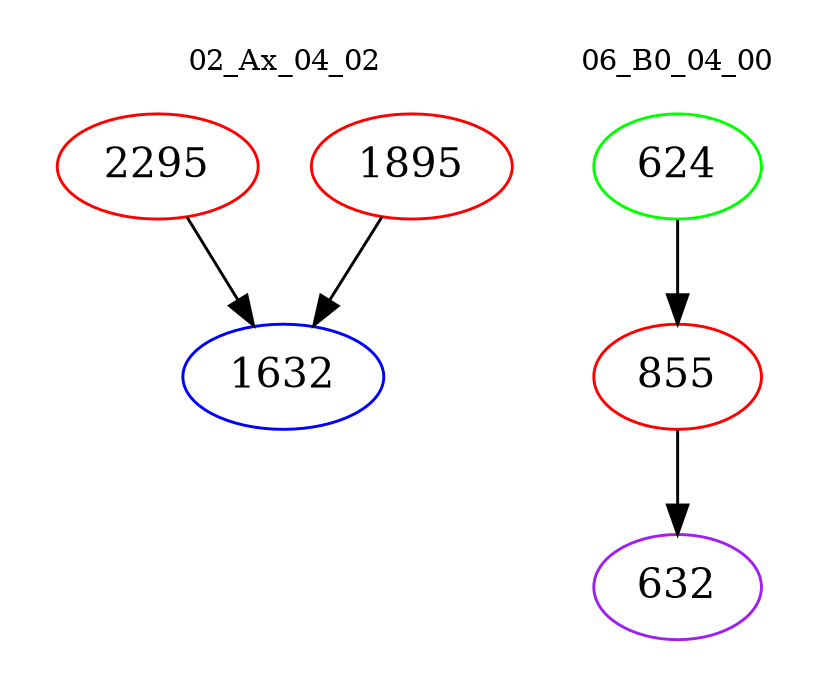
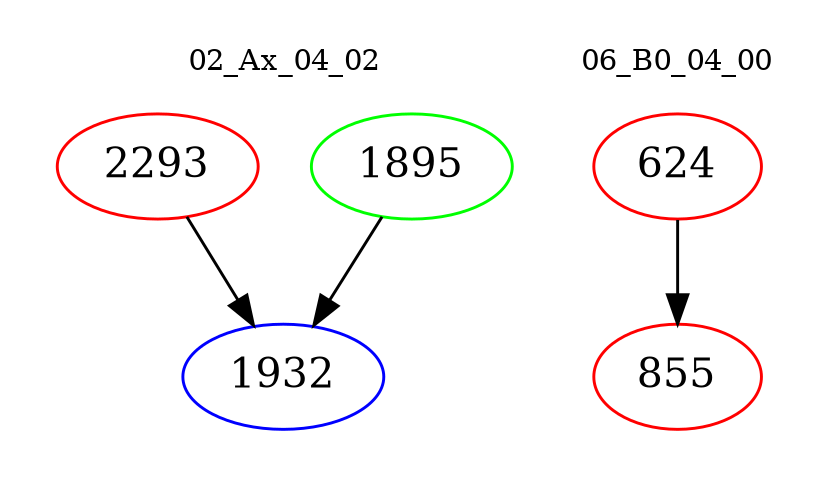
node "2295": label "2295" -> "2293"
node "1895": color red -> green
node "624": color green -> red
node "1632": label "1632" -> "1932"
node "632": removed
